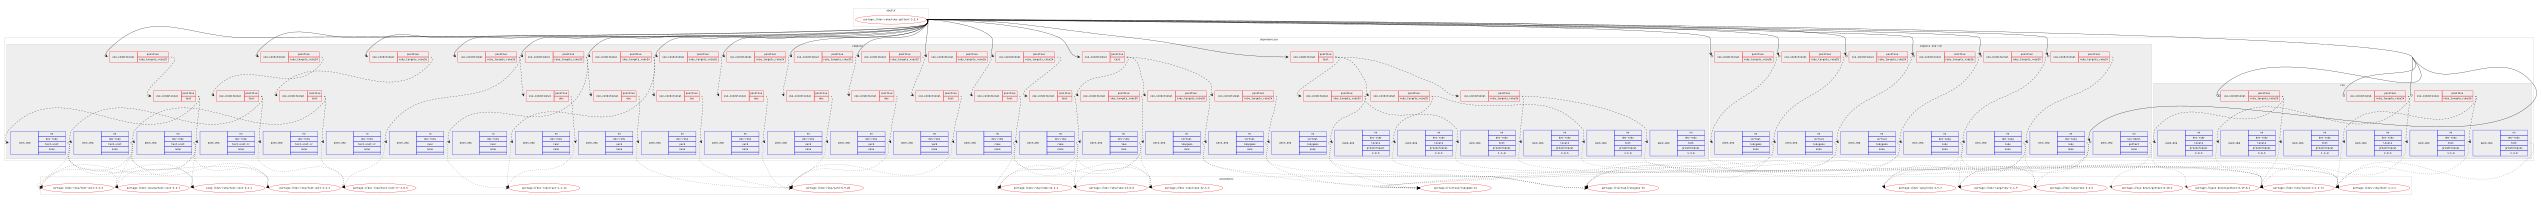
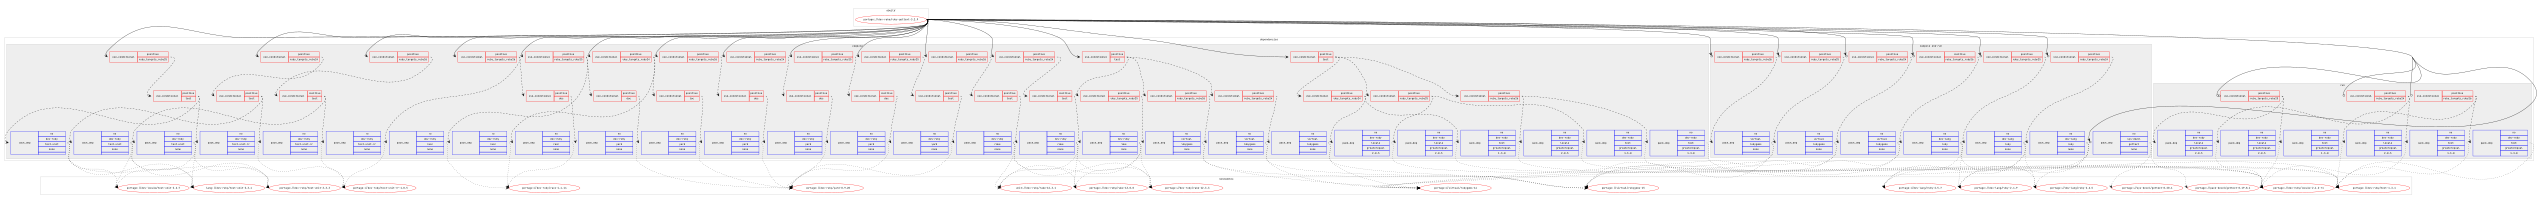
node "portage://dev-ruby/test-unit-3.3.2": removed
node "portage://dev-ruby/rake-12.3.1": label "portage://dev-ruby/rake-12.3.1" -> "unit://dev-ruby/rake-12.3.1"
